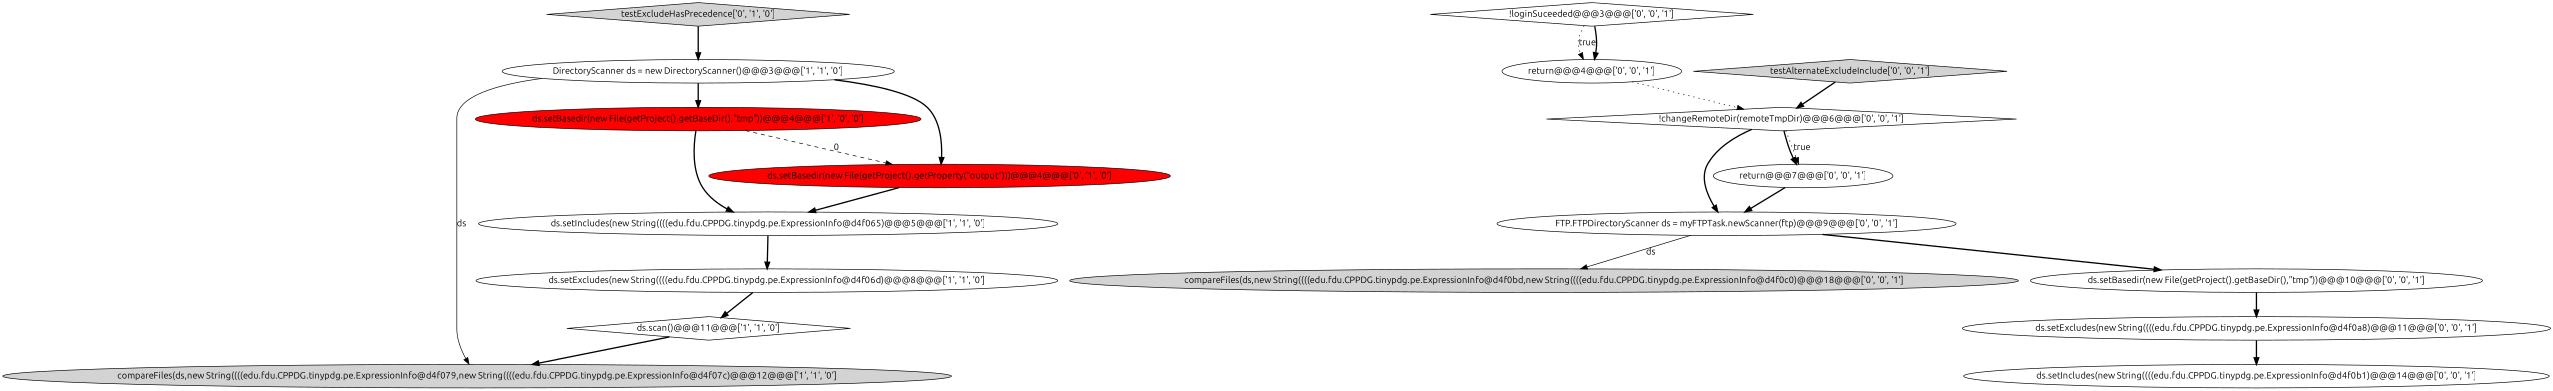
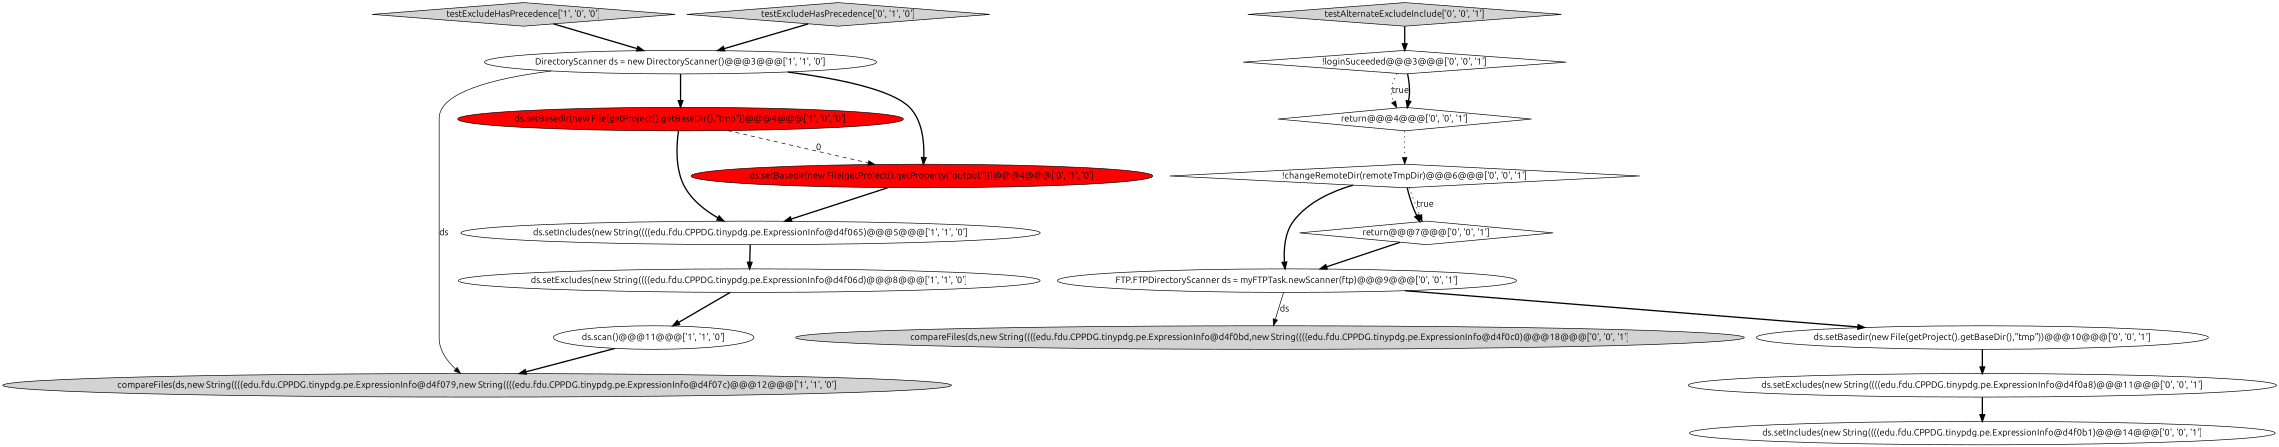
node "testExcludeHasPrecedence['1', '0', '0']": added
node "return@@@4@@@['0', '0', '1']": shape ellipse -> diamond
edge "testAlternateExcludeInclude['0', '0', '1']" -> "!changeRemoteDir(remoteTmpDir)@@@6@@@['0', '0', '1']": now "testAlternateExcludeInclude['0', '0', '1']" -> "!loginSuceeded@@@3@@@['0', '0', '1']"
node "return@@@7@@@['0', '0', '1']": shape ellipse -> diamond
node "ds.scan()@@@11@@@['1', '1', '0']": shape diamond -> ellipse
